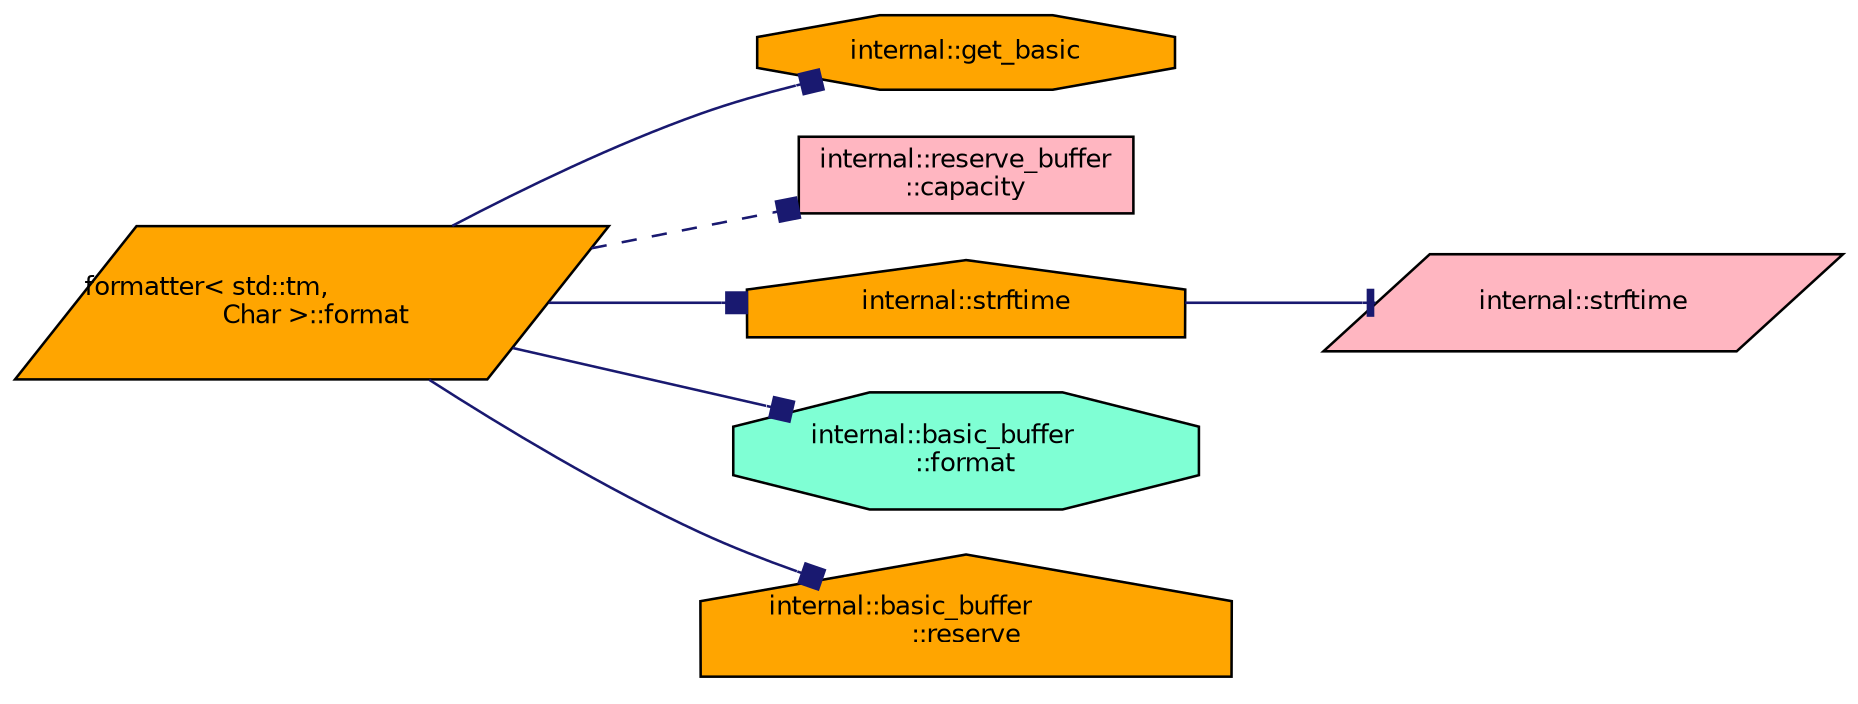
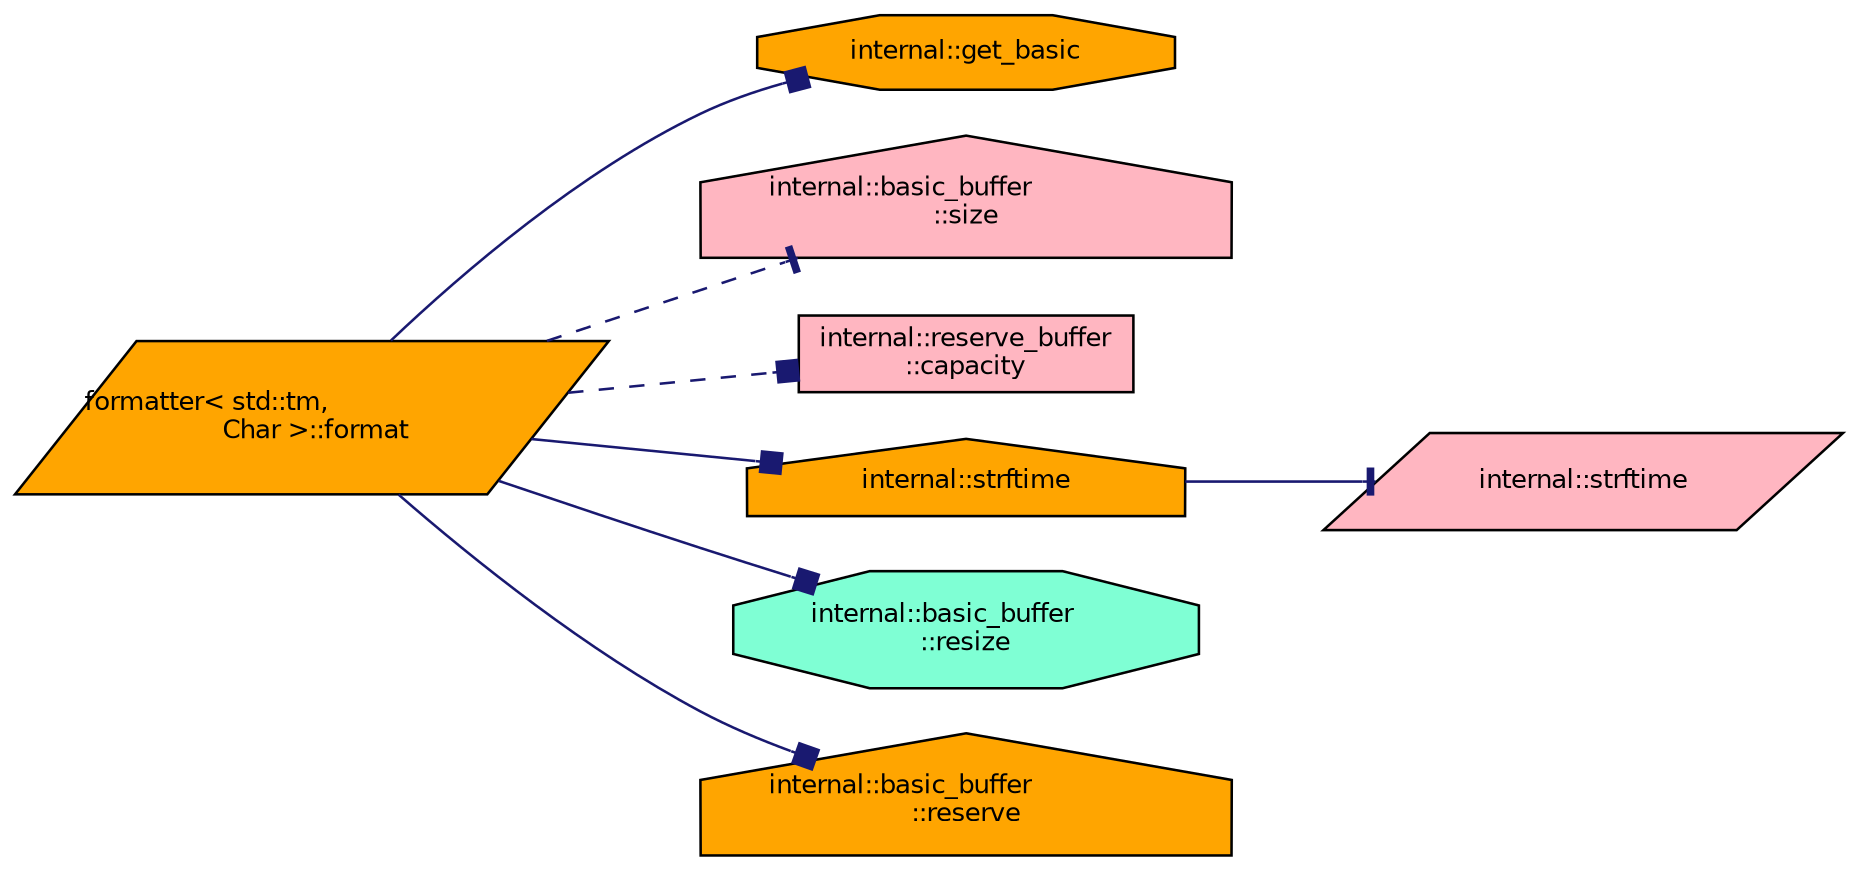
node "internal::basic_buffer ::size": added
node "internal::basic_buffer ::format": label "internal::basic_buffer ::format" -> "internal::basic_buffer ::resize"
